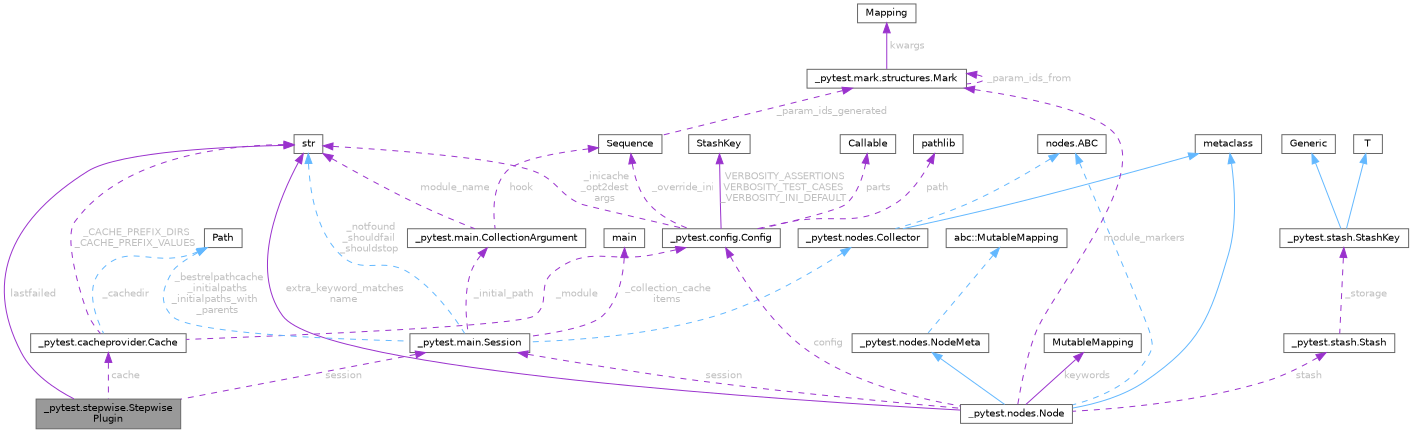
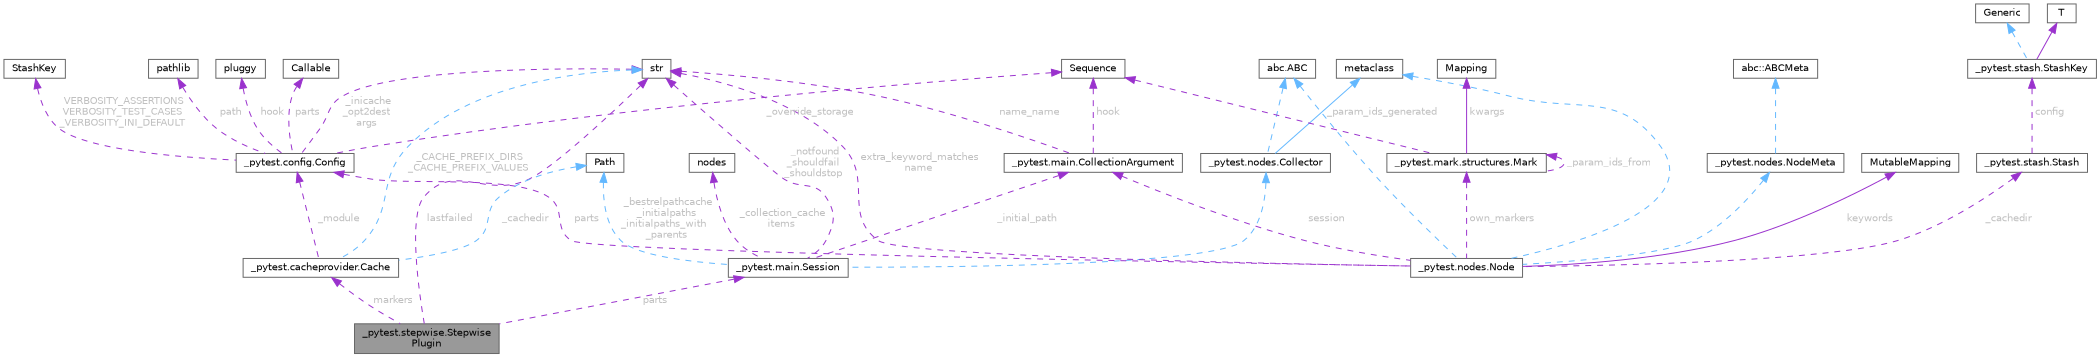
node "pluggy": added
edge "Sequence" -> "_pytest.mark.structures.Mark": reversed
node "nodes.ABC": label "nodes.ABC" -> "abc.ABC"
edge "_pytest.cacheprovider.Cache" -> "str": color darkorchid3 -> steelblue1
edge "_pytest.main.CollectionArgument" -> "str": label " module_name" -> " name_name"
edge "_pytest.config.Config" -> "Sequence": label " _override_ini" -> " _override_storage"
edge "_pytest.config.Config" -> "StashKey": style solid -> dashed
edge "_pytest.stash.StashKey" -> "Generic": style solid -> dashed
edge "_pytest.stash.StashKey" -> "T": color steelblue1 -> darkorchid3
edge "_pytest.stepwise.Stepwise Plugin" -> "str": style solid -> dashed
node "main": label "main" -> "nodes"
node "abc::MutableMapping": label "abc::MutableMapping" -> "abc::ABCMeta"
edge "_pytest.nodes.Node" -> "_pytest.mark.structures.Mark": label " module_markers" -> " own_markers"
edge "_pytest.main.Session" -> "str": color steelblue1 -> darkorchid3
edge "_pytest.stash.Stash" -> "_pytest.stash.StashKey": label " _storage" -> " config"
edge "_pytest.nodes.Node" -> "metaclass": style solid -> dashed
edge "_pytest.nodes.Node" -> "_pytest.config.Config": label " config" -> " parts"
edge "_pytest.nodes.Node" -> "str": style solid -> dashed
edge "_pytest.stepwise.Stepwise Plugin" -> "_pytest.cacheprovider.Cache": label " cache" -> " markers"
edge "_pytest.stepwise.Stepwise Plugin" -> "_pytest.main.Session": label " session" -> " parts"
edge "_pytest.nodes.Node" -> "_pytest.stash.Stash": label " stash" -> " _cachedir"
edge "_pytest.nodes.Node" -> "_pytest.nodes.NodeMeta": style solid -> dashed
edge "_pytest.nodes.Node" -> "_pytest.main.Session": now "_pytest.nodes.Node" -> "_pytest.main.CollectionArgument"
